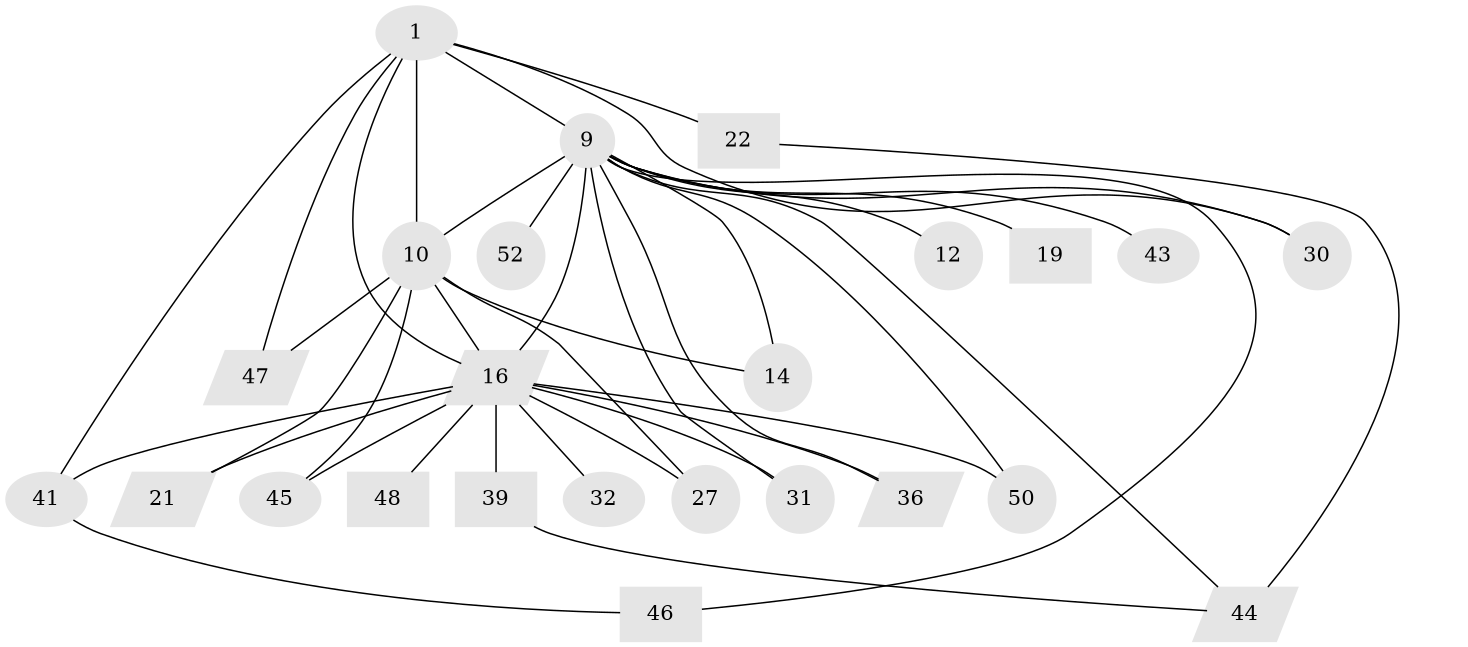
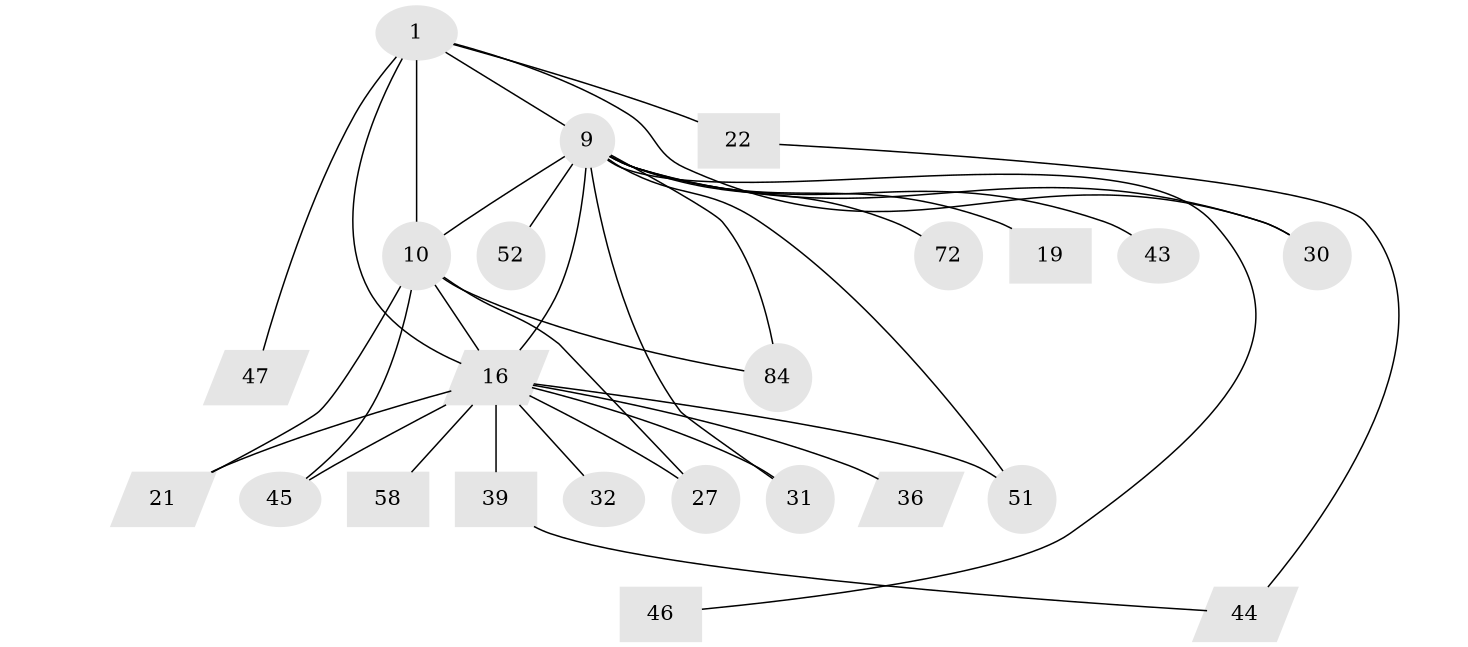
node "12": label "12" -> "72"
edge "10" -- "47": removed
edge "9" -- "44": removed
edge "9" -- "36": removed
node "14": label "14" -> "84"
node "41": removed
node "48": label "48" -> "58"
node "50": label "50" -> "51"
